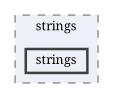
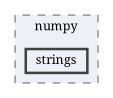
cluster "strings": label "strings" -> "numpy"
